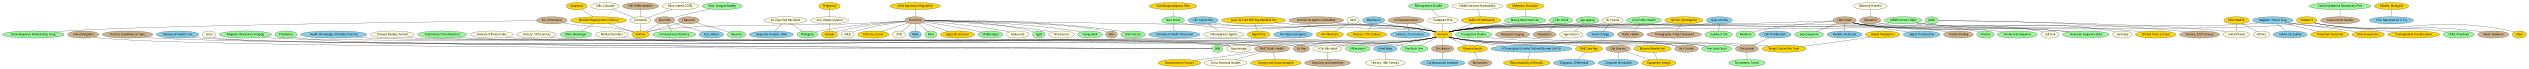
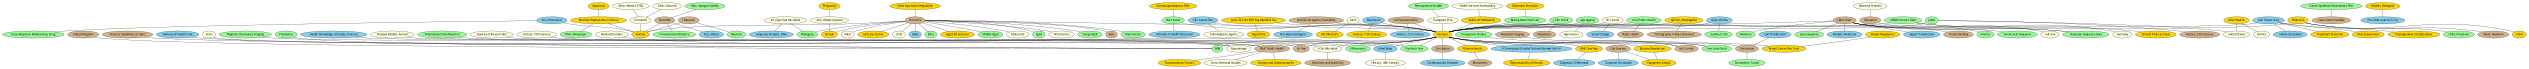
node "Cell Differentiation": removed
node "Eur J Pharmacol": fillcolor tan -> skyblue
node "Magnetic Thorac Surg": label "Magnetic Thorac Surg" -> "Ann Thorac Surg"
